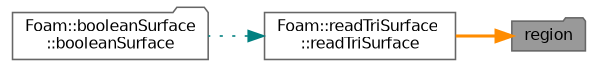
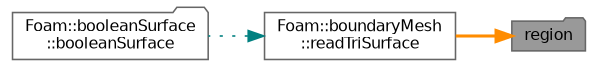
node "Foam::readTriSurface ::readTriSurface": label "Foam::readTriSurface ::readTriSurface" -> "Foam::boundaryMesh ::readTriSurface"
